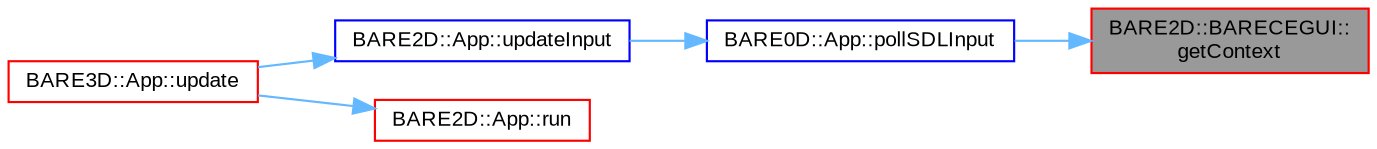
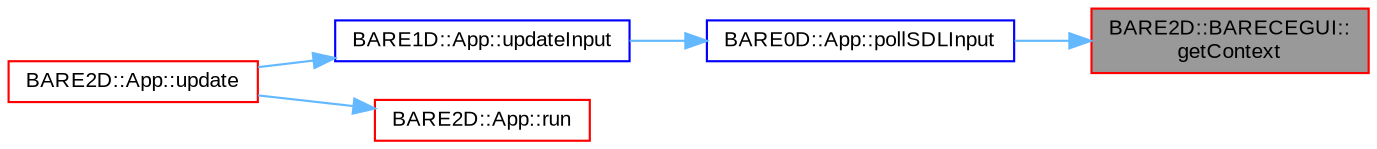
node "BARE2D::App::updateInput": label "BARE2D::App::updateInput" -> "BARE1D::App::updateInput"
node "BARE3D::App::update": label "BARE3D::App::update" -> "BARE2D::App::update"
